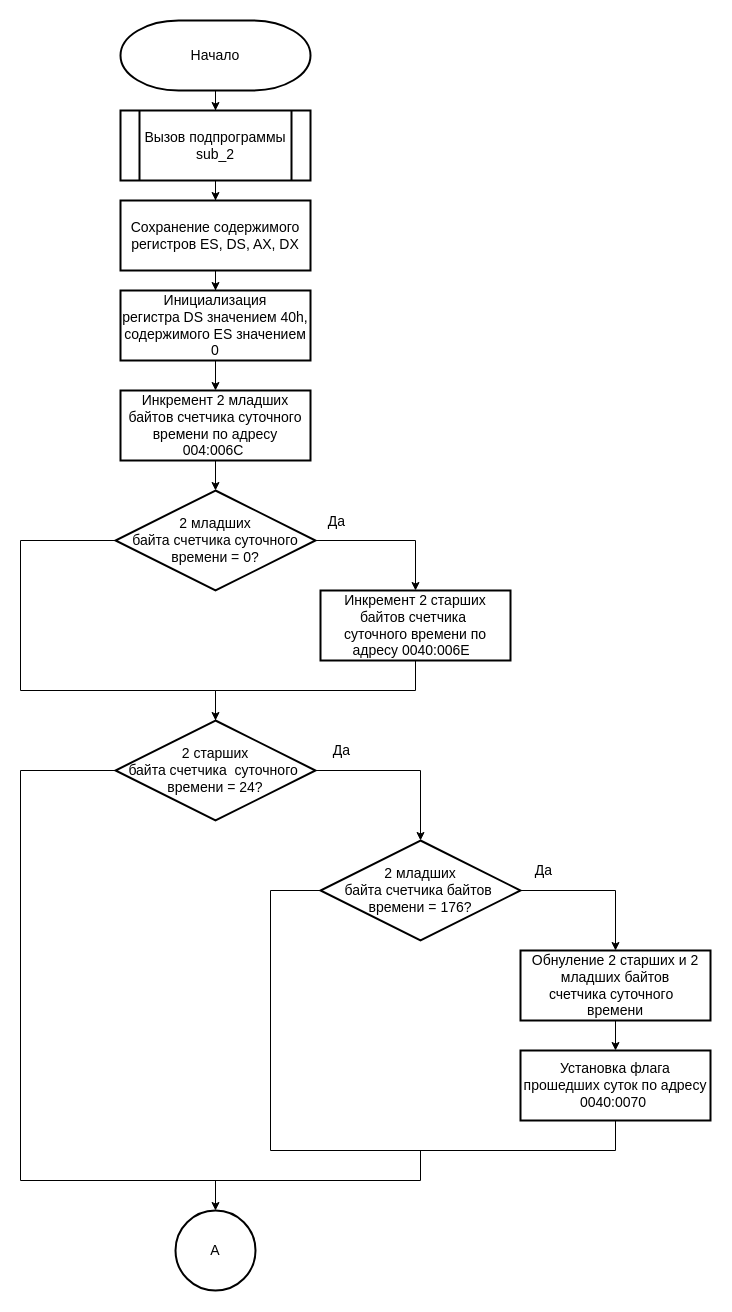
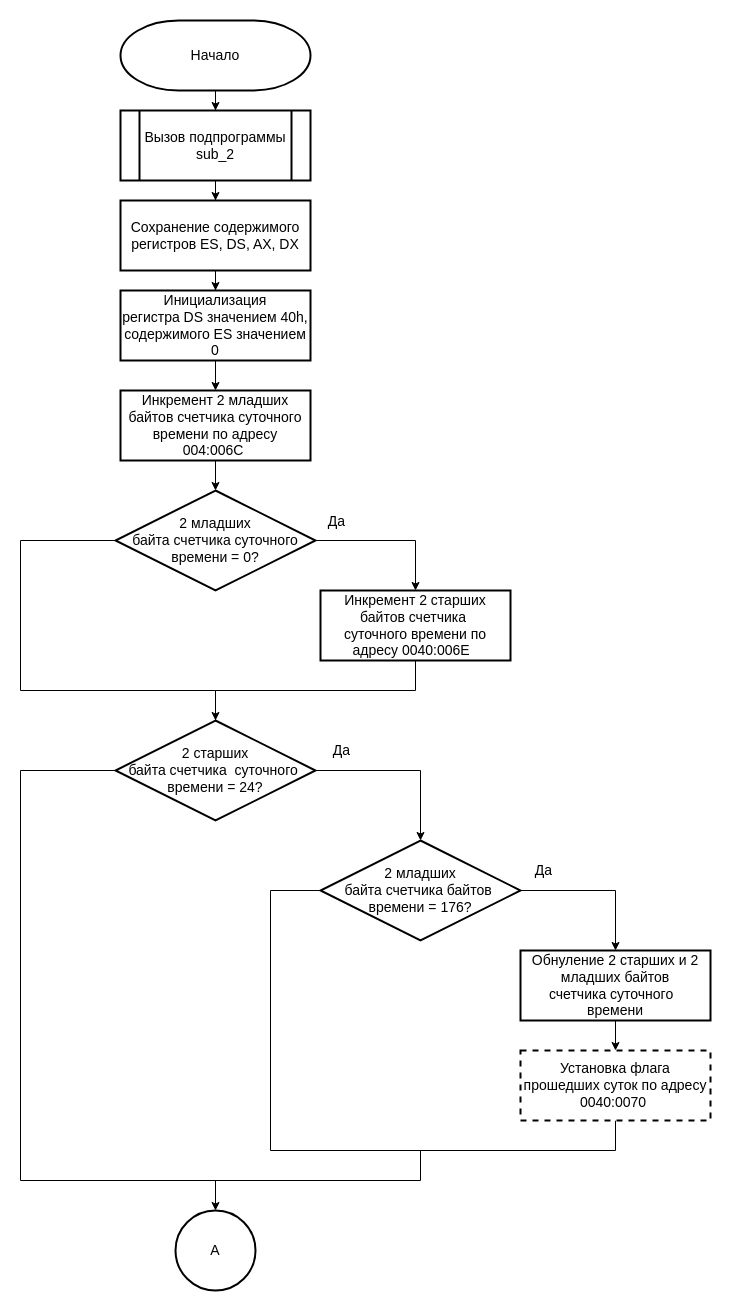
node "Установка флага прошедших суток по адресу 0040:0070": style solid -> dashed
